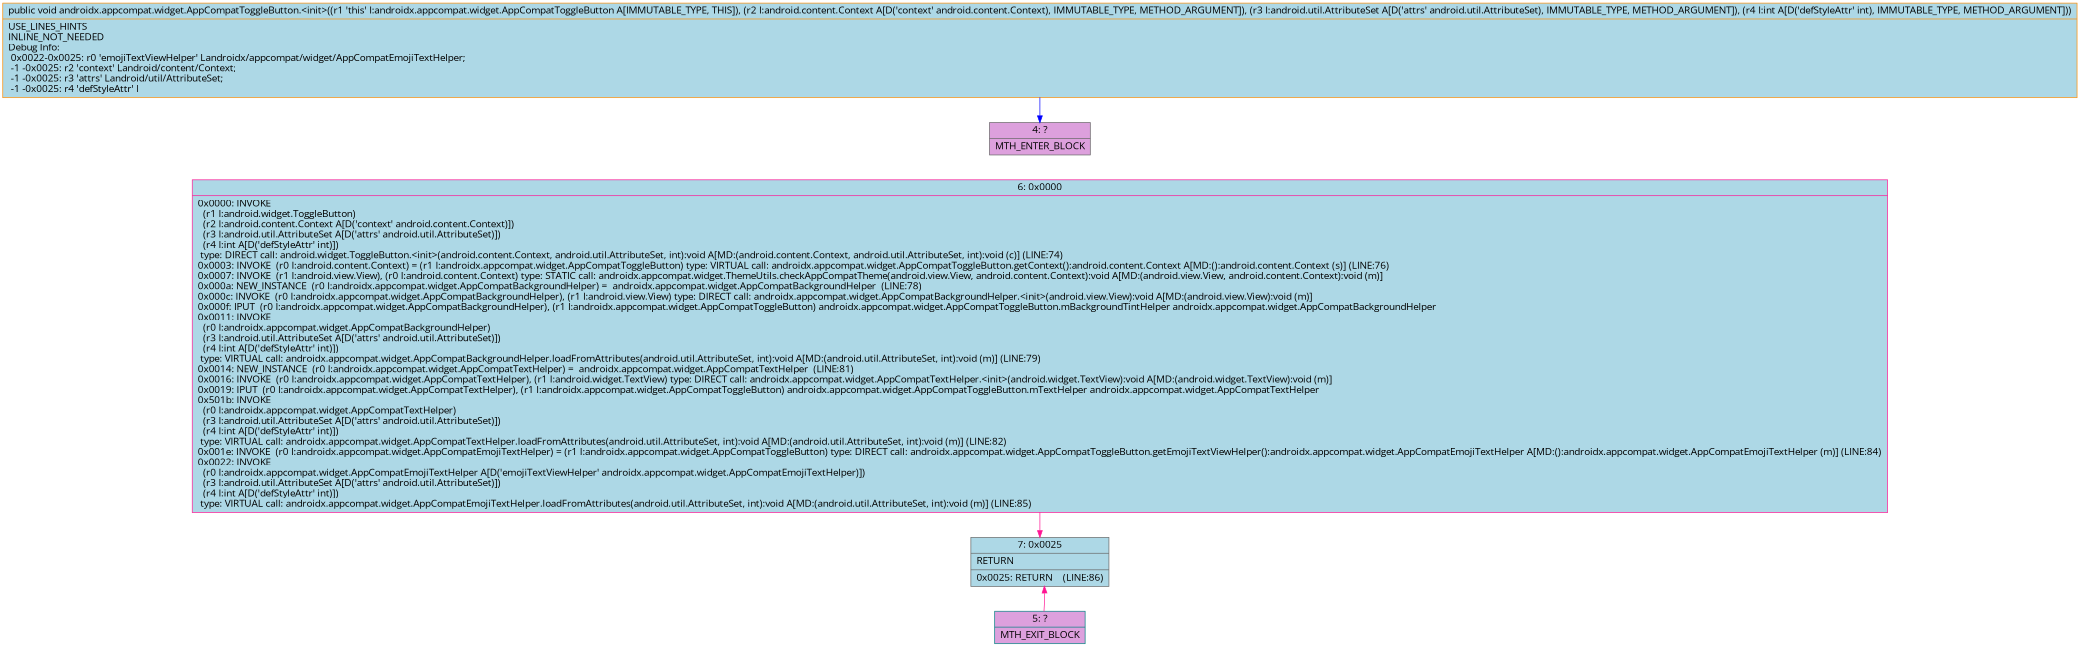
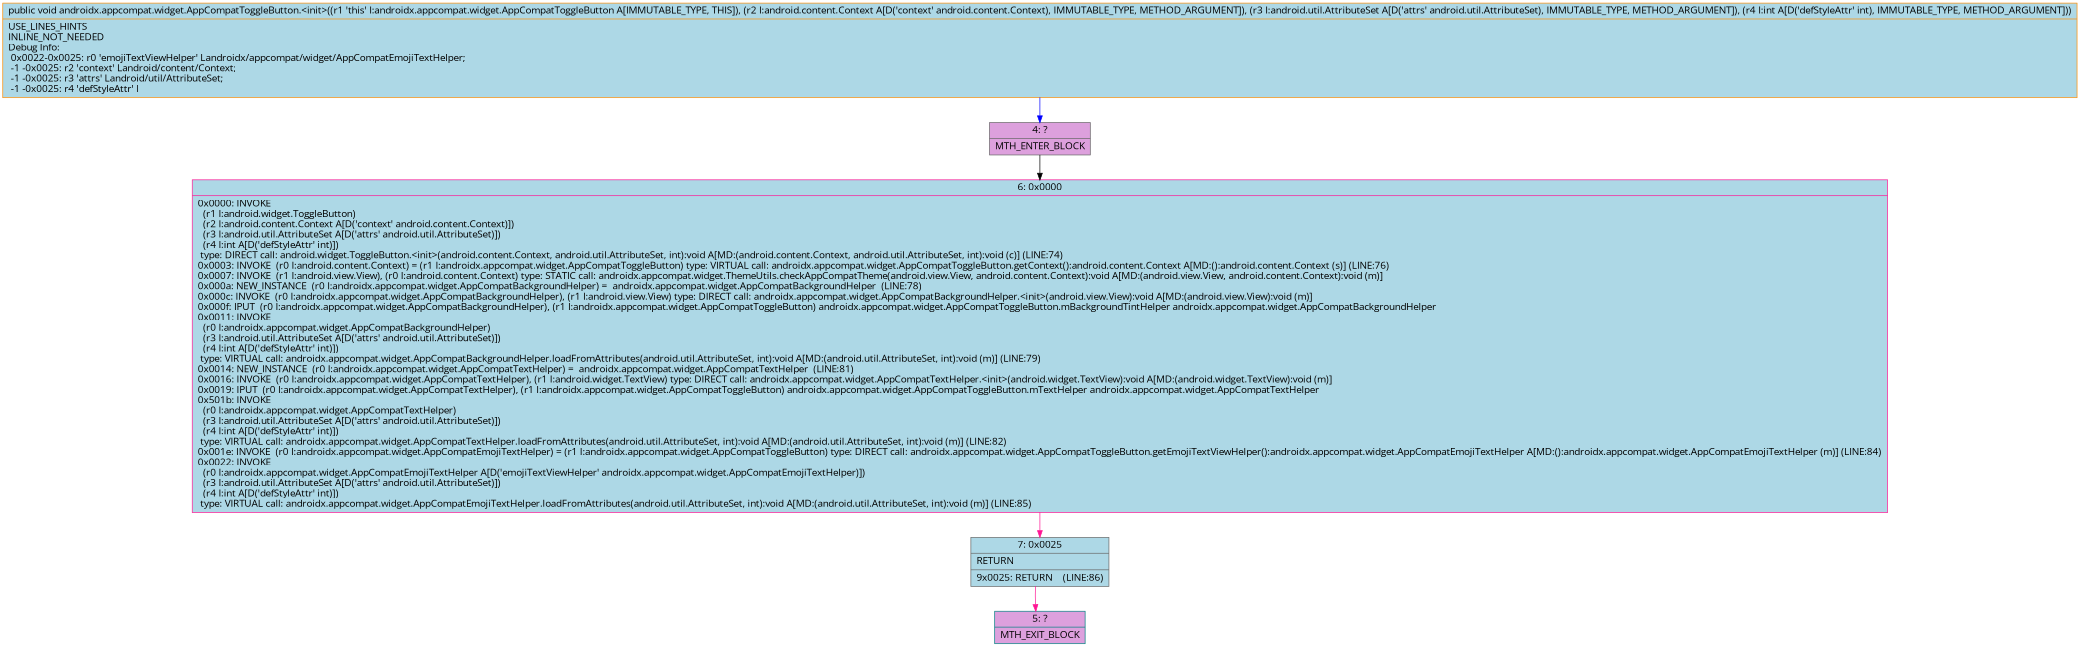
edge "4: ?" -> "6: 0x0000": added
node "7: 0x0025": text "0x0025: RETURN    (LINE:86)" -> "9x0025: RETURN    (LINE:86)"
edge "5: ?" -> "7: 0x0025": reversed
